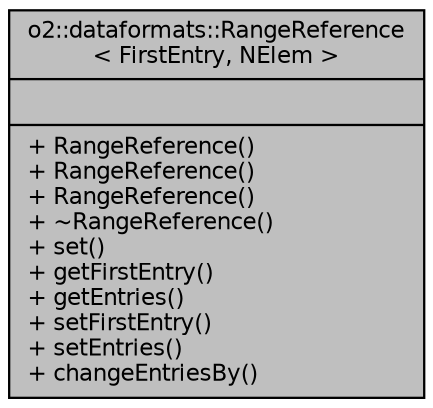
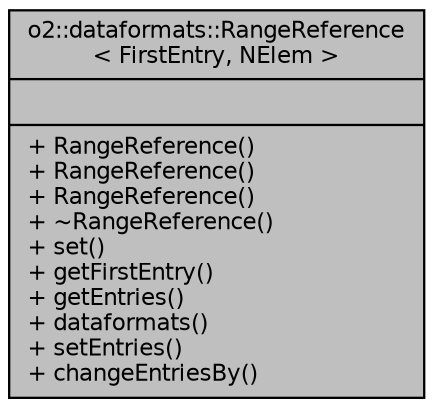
node "o2::dataformats::RangeReference": text "+ setFirstEntry()" -> "+ dataformats()"
